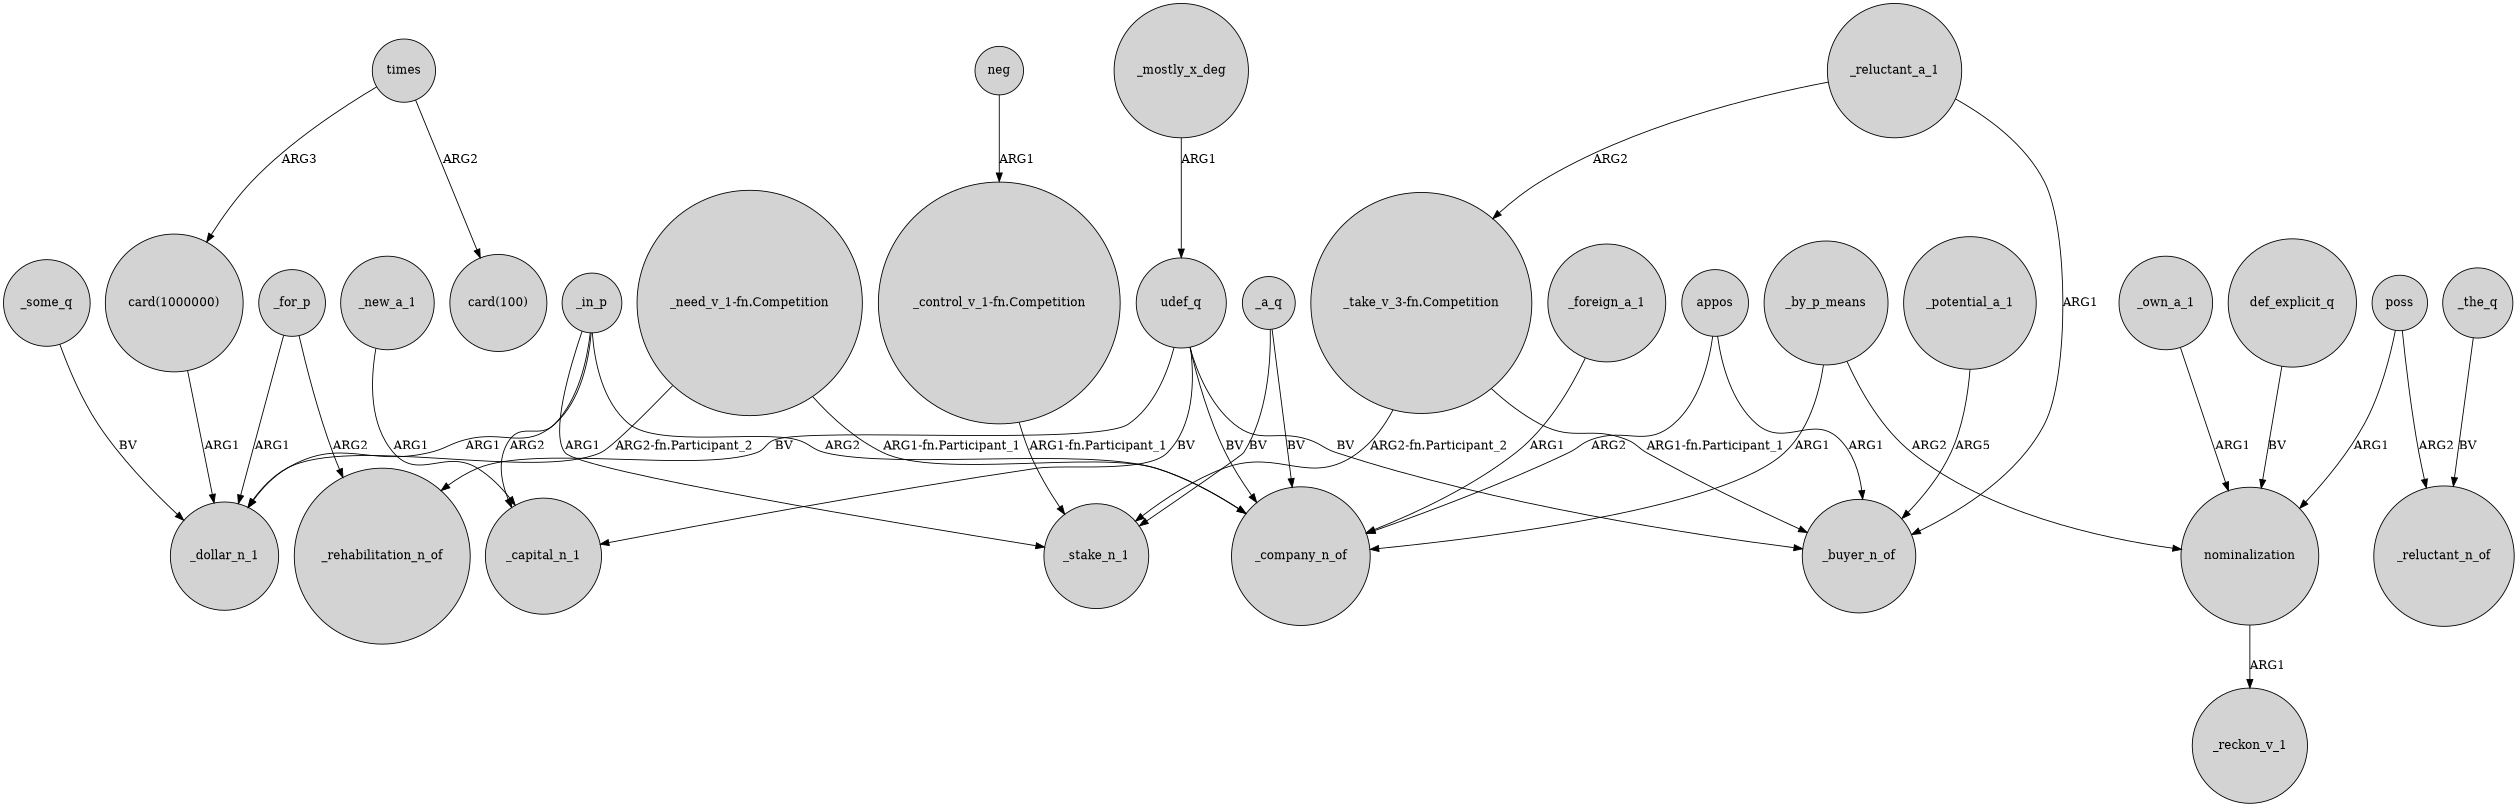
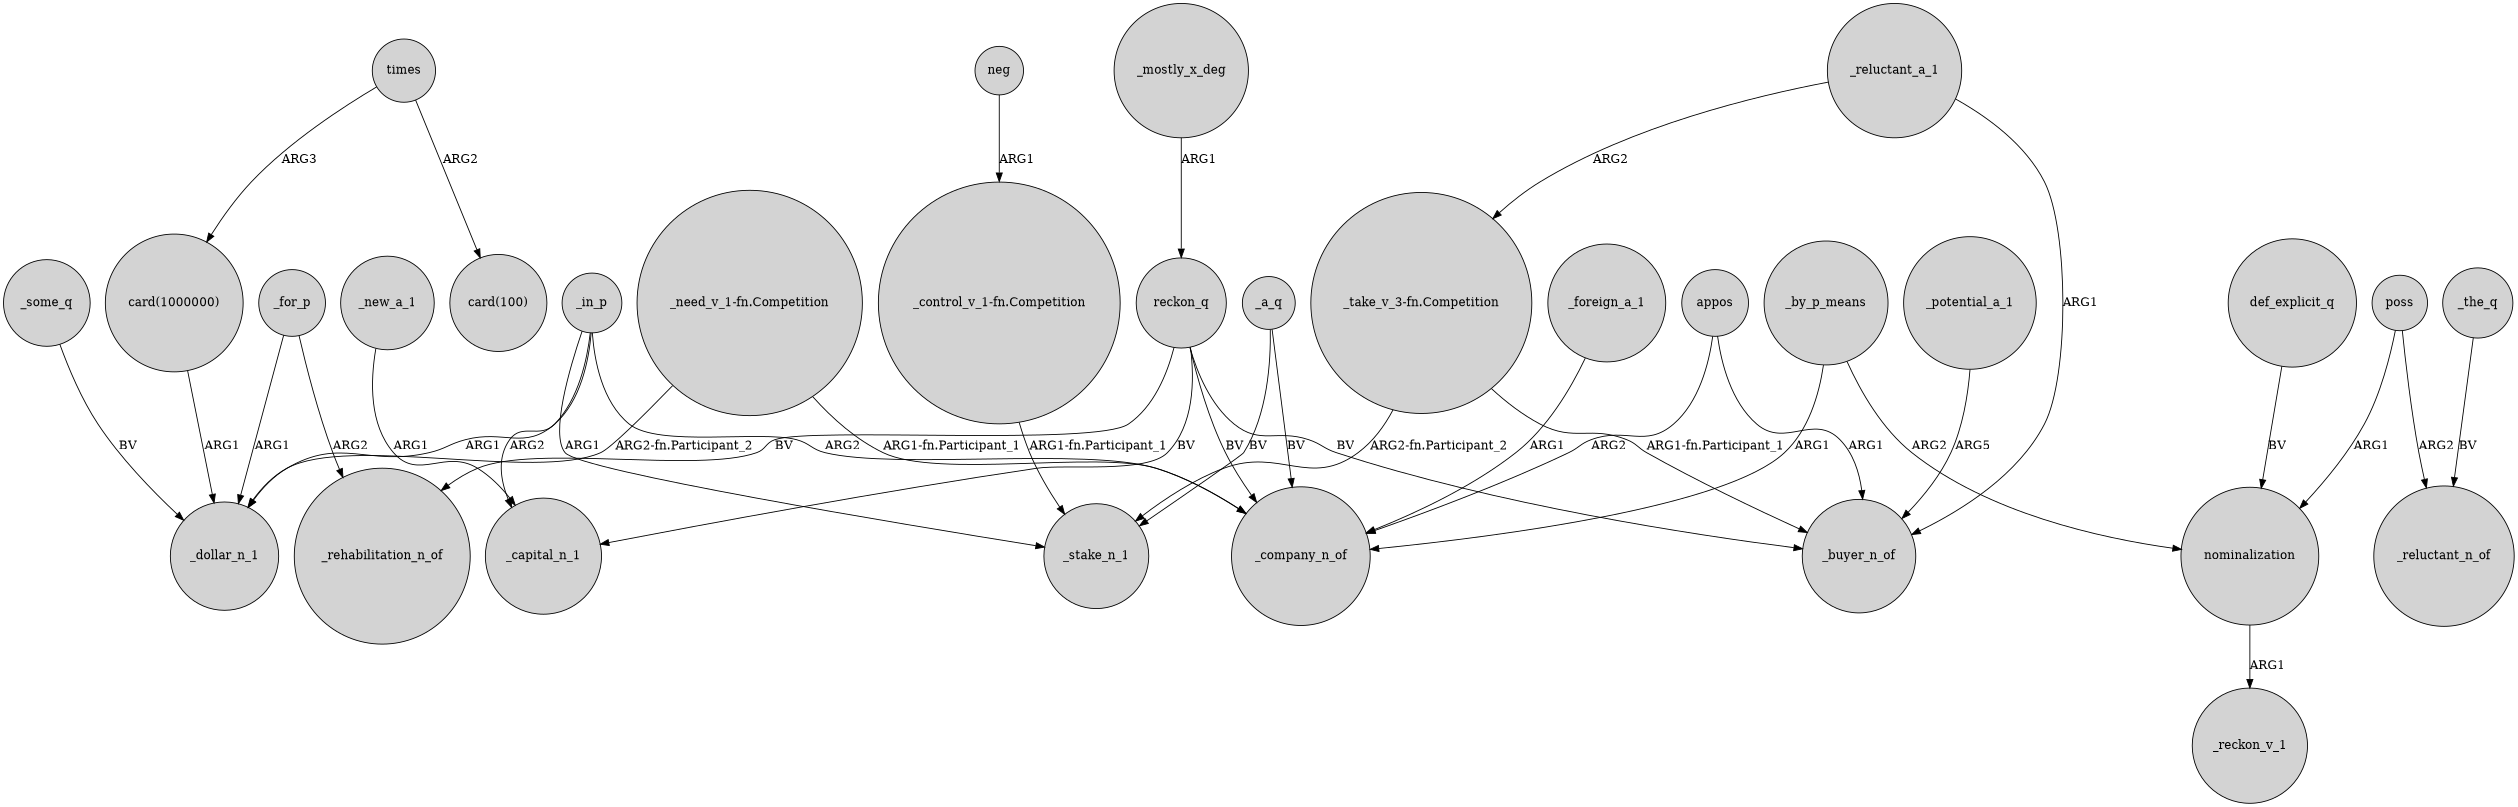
node "udef_q": label "udef_q" -> "reckon_q"
node "_own_a_1": removed
